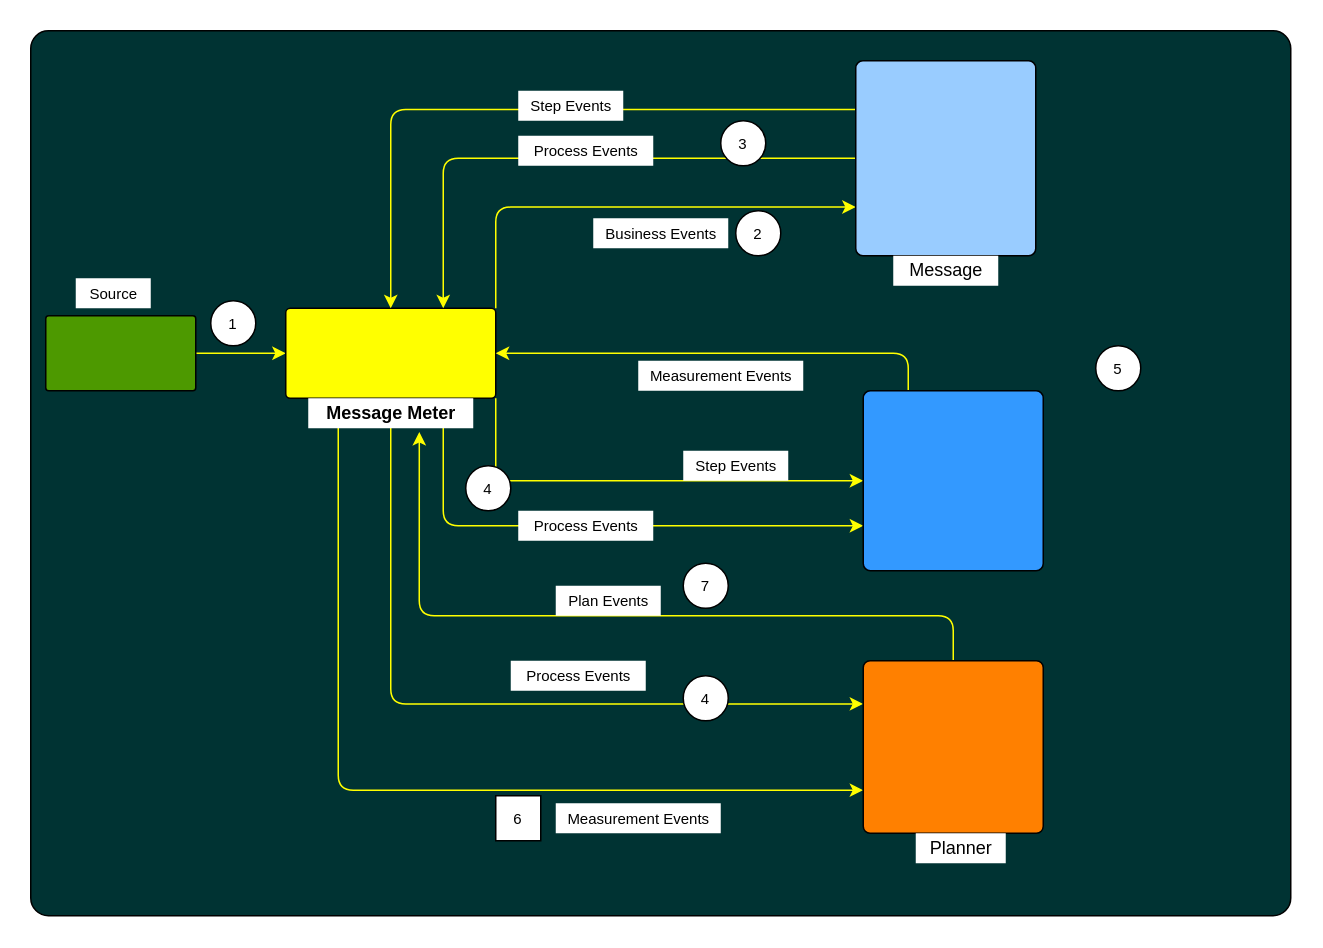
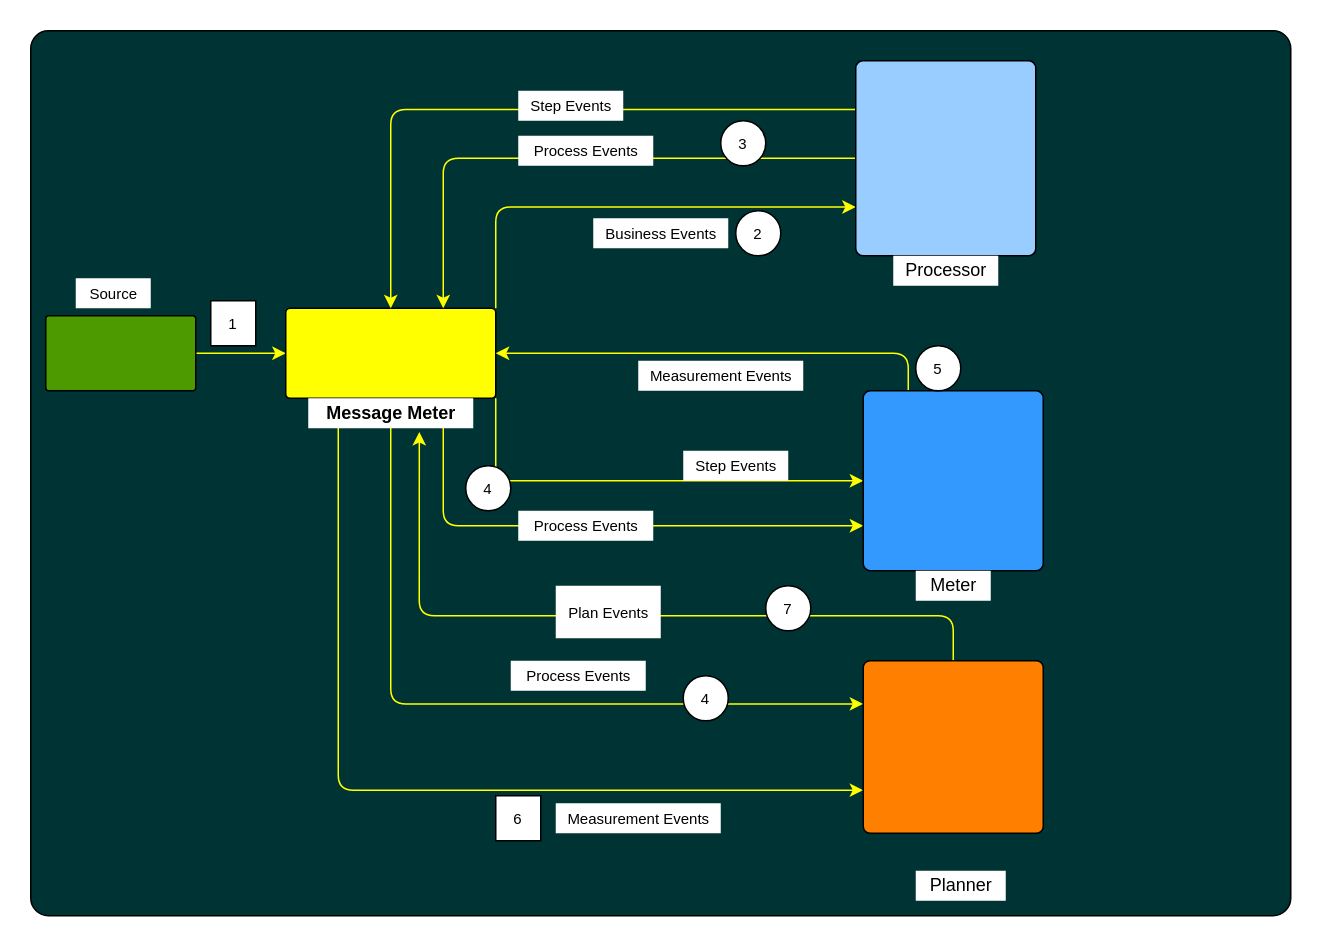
node "Message": label "Message" -> "Processor"
node "1": shape ellipse -> rectangle
node "5": moved (1118, 368) -> (938, 368)
node "7": moved (706, 586) -> (788, 608)
node "Meter": added
node "Plan Events": size 105x30 -> 105x53
node "Planner": moved (961, 848) -> (961, 886)
